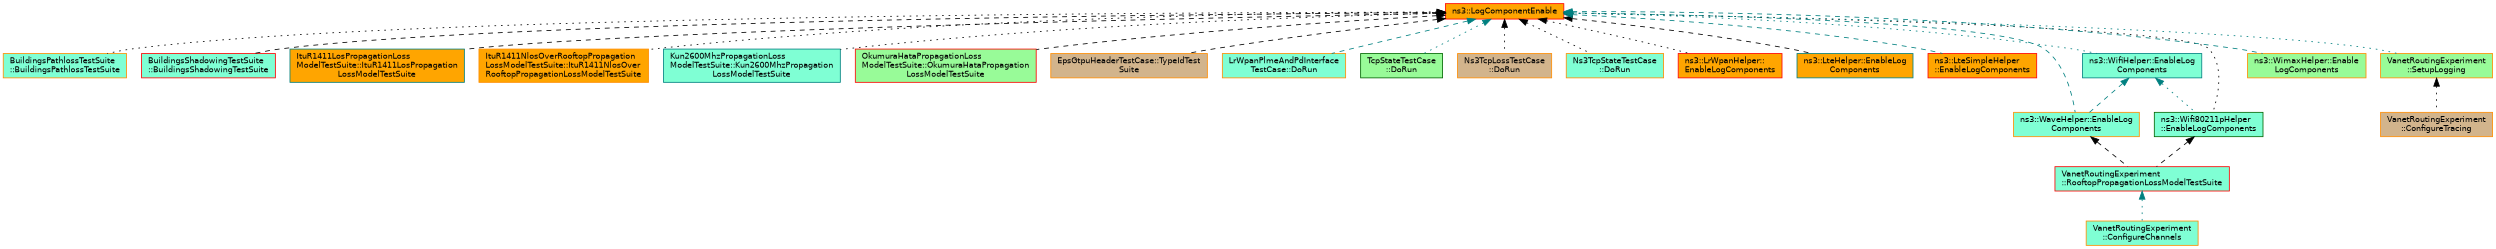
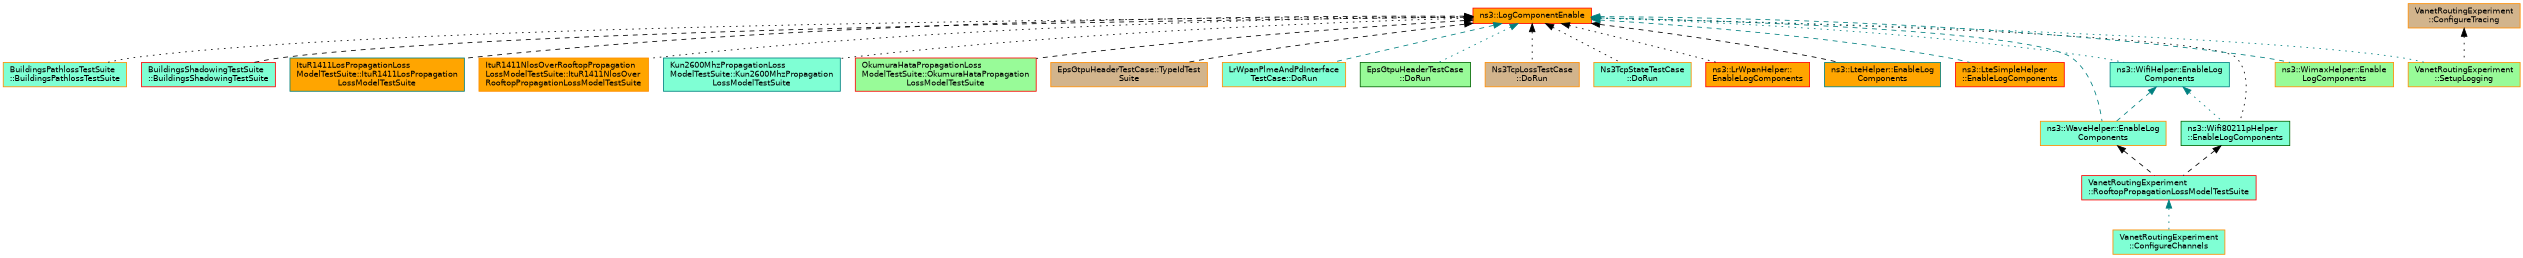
node "TcpStateTestCase ::DoRun": label "TcpStateTestCase ::DoRun" -> "EpsGtpuHeaderTestCase ::DoRun"
edge "VanetRoutingExperiment ::ConfigureTracing" -> "VanetRoutingExperiment ::SetupLogging": reversed
